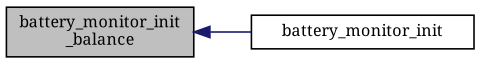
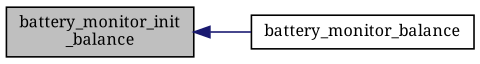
node "battery_monitor_init": label "battery_monitor_init" -> "battery_monitor_balance"
